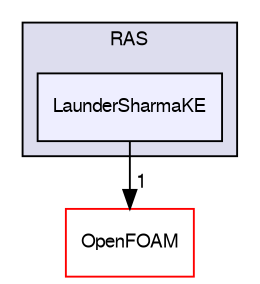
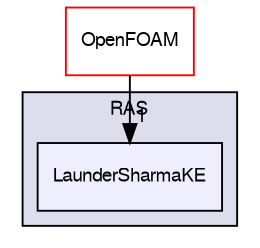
edge "LaunderSharmaKE" -> "OpenFOAM": reversed
